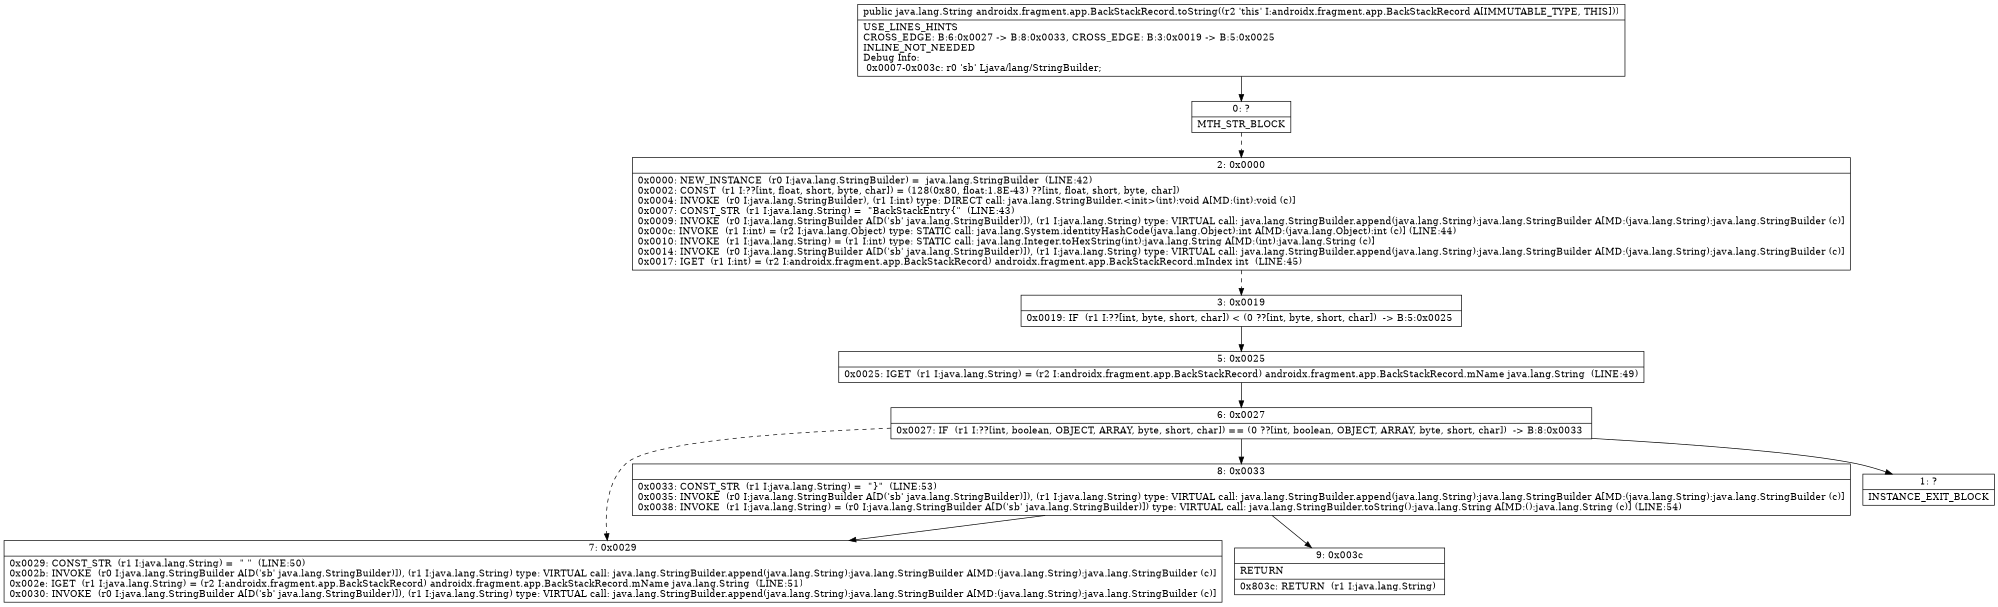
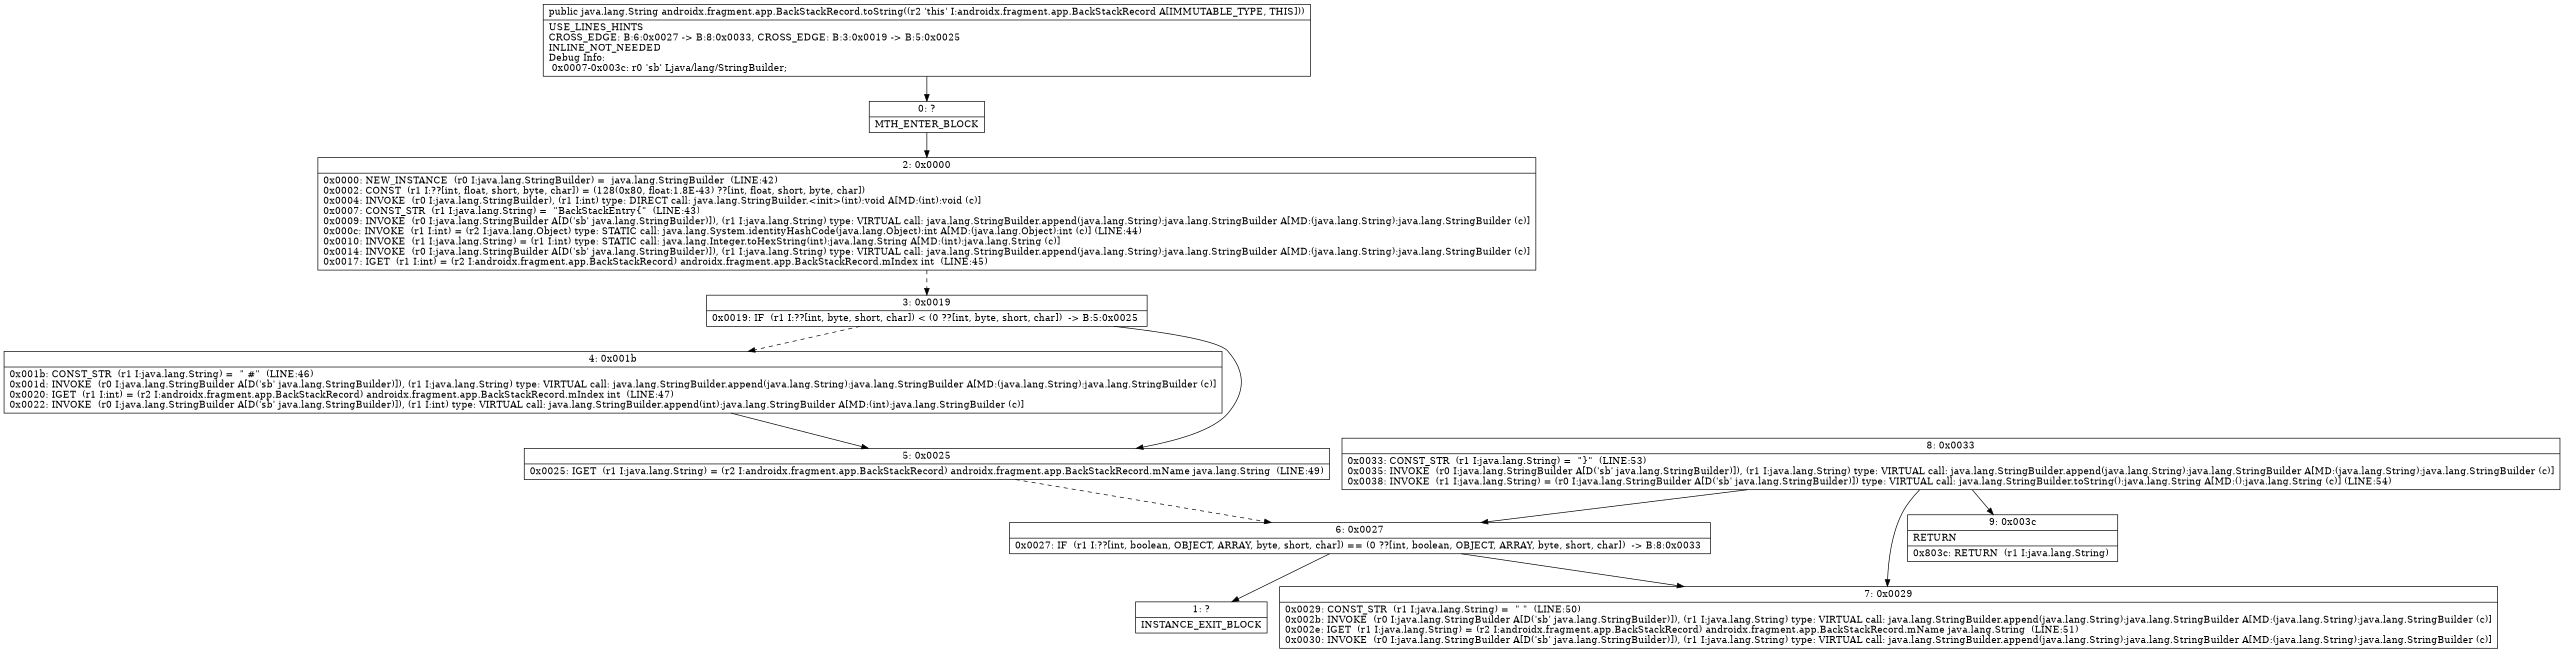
node "0: ?": text "MTH_STR_BLOCK" -> "MTH_ENTER_BLOCK"
edge "0: ?" -> "2: 0x0000": style dashed -> solid
node "4: 0x001b": added
edge "5: 0x0025" -> "6: 0x0027": style solid -> dashed
edge "6: 0x0027" -> "7: 0x0029": style dashed -> solid
edge "6: 0x0027" -> "8: 0x0033": reversed
